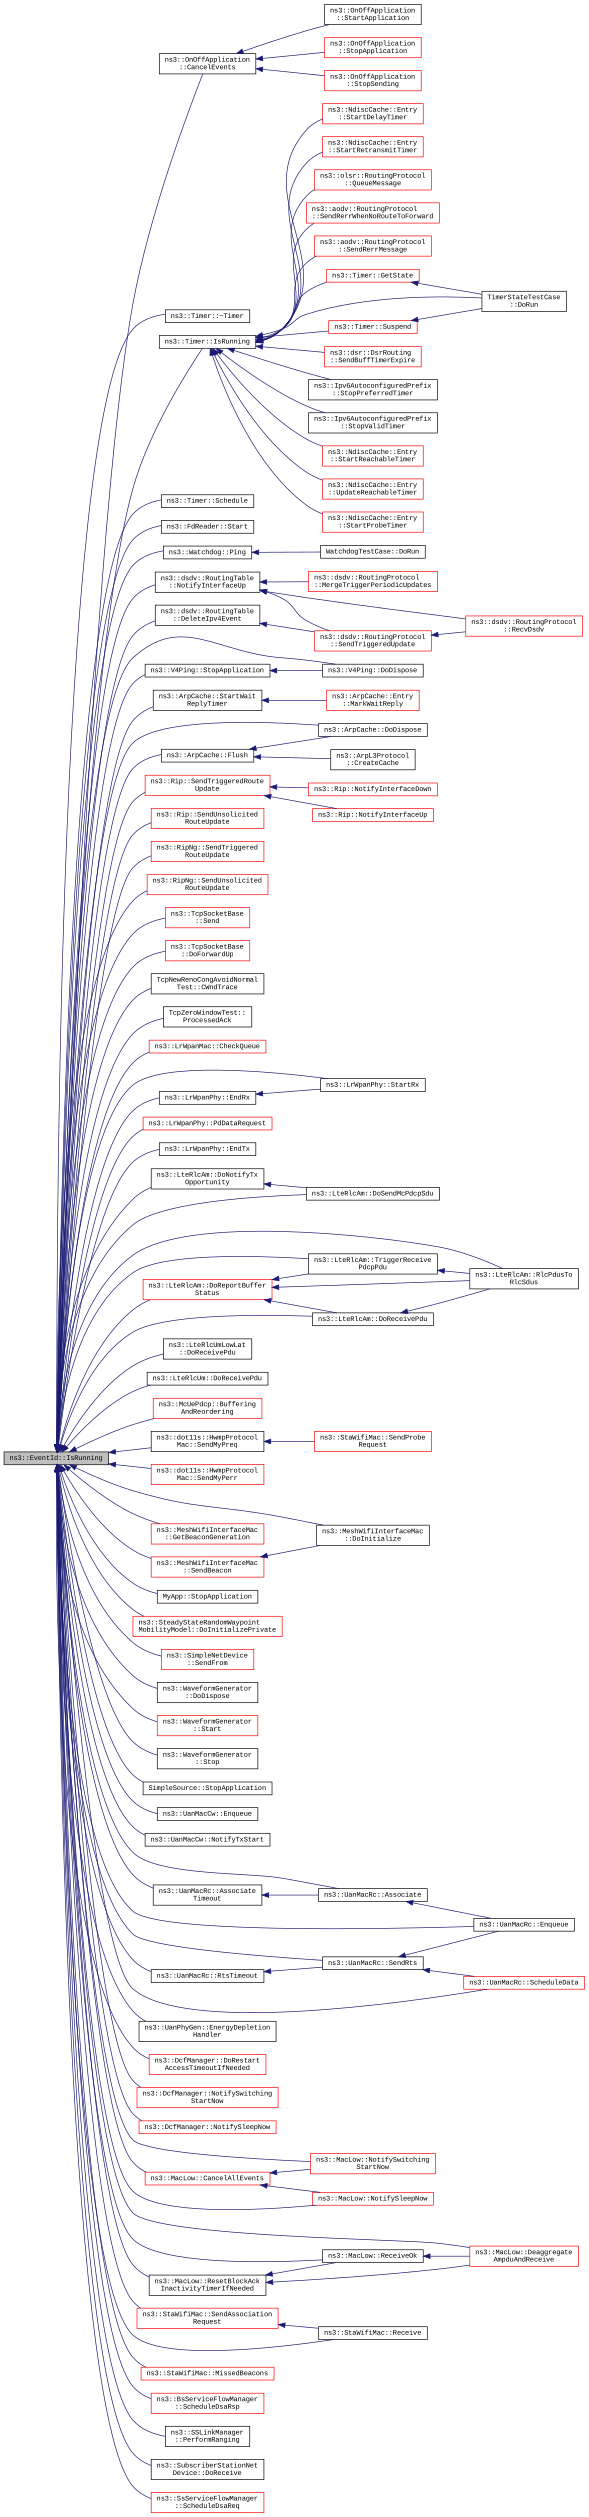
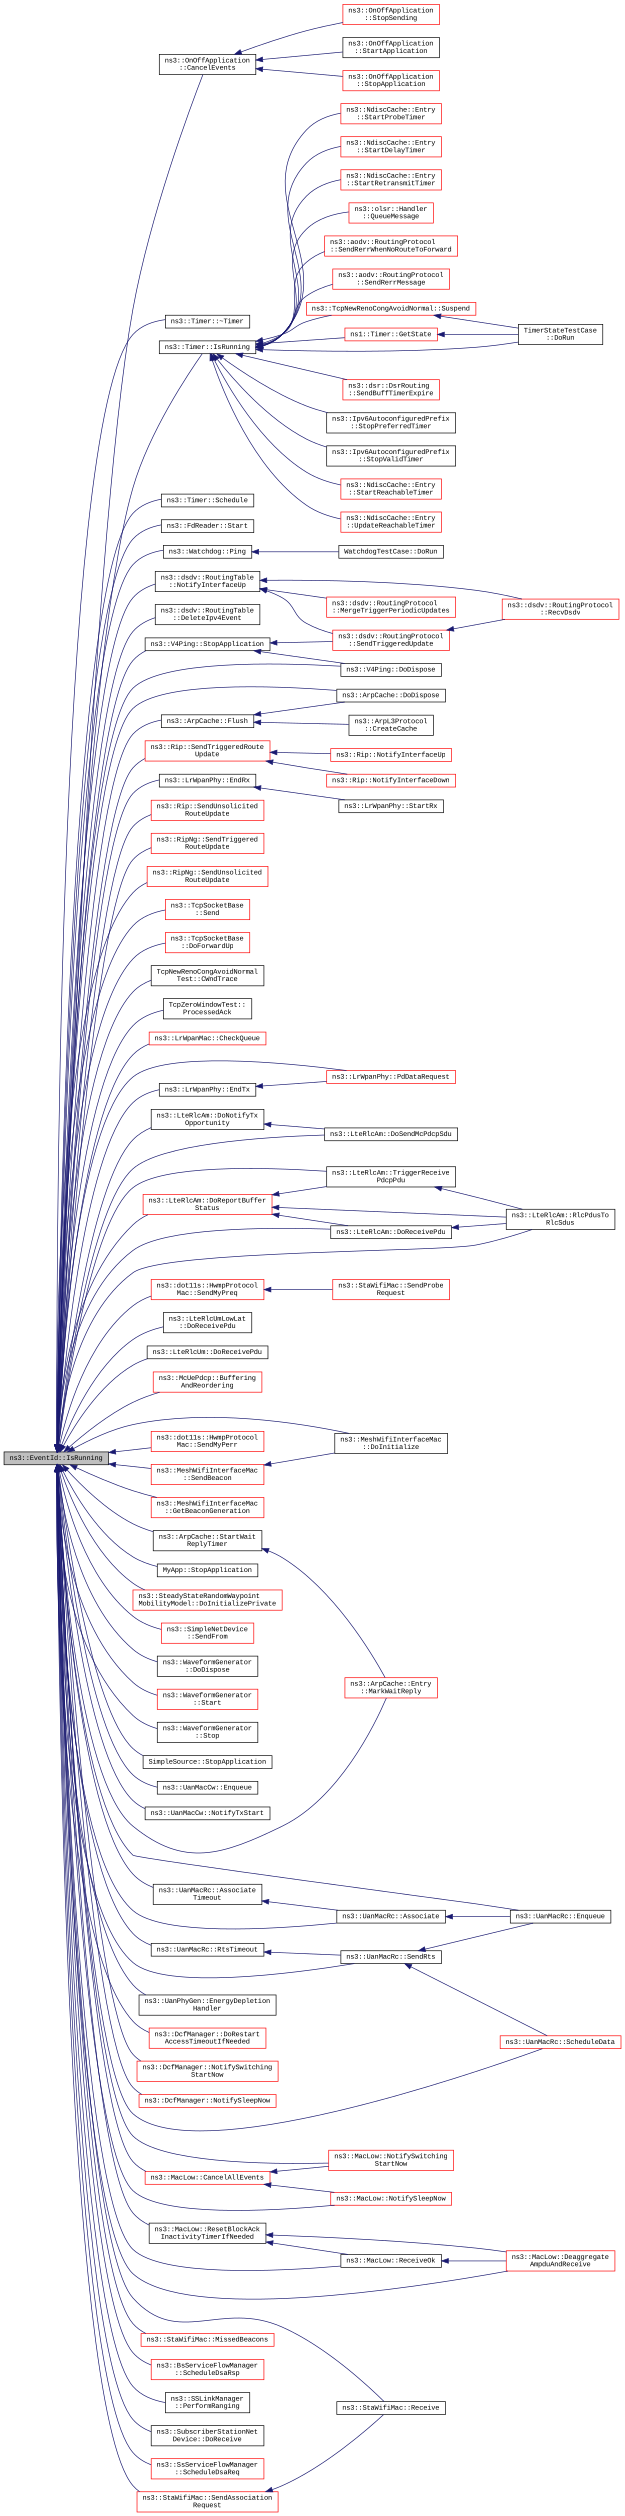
node "ns3::olsr::RoutingProtocol ::QueueMessage": label "ns3::olsr::RoutingProtocol ::QueueMessage" -> "ns3::olsr::Handler ::QueueMessage"
node "ns3::Timer::GetState": label "ns3::Timer::GetState" -> "ns1::Timer::GetState"
node "ns3::Timer::Suspend": label "ns3::Timer::Suspend" -> "ns3::TcpNewRenoCongAvoidNormal::Suspend"
edge "ns3::dsdv::RoutingProtocol ::SendTriggeredUpdate" -> "ns3::dsdv::RoutingTable ::DeleteIpv4Event": now "ns3::dsdv::RoutingProtocol ::SendTriggeredUpdate" -> "ns3::V4Ping::StopApplication"
edge "ns3::LrWpanPhy::PdDataRequest" -> "ns3::LrWpanPhy::EndTx": added
edge "ns3::LrWpanPhy::StartRx" -> "ns3::EventId::IsRunning": now "ns3::ArpCache::Entry ::MarkWaitReply" -> "ns3::EventId::IsRunning"
node "ns3::dot11s::HwmpProtocol Mac::SendMyPreq": color black -> red
